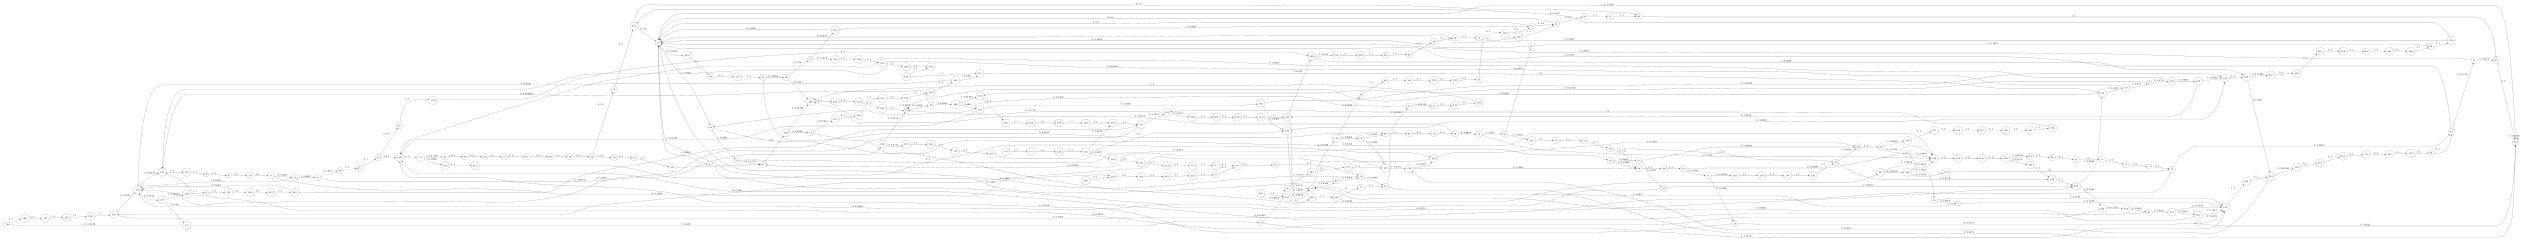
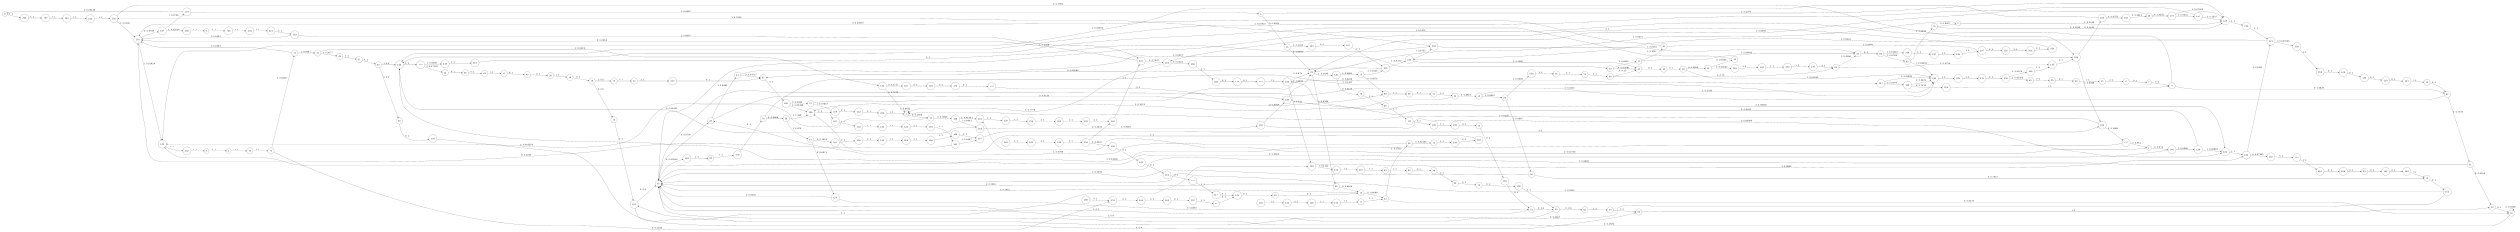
edge "198" -> "199": reversed
node "6": removed
